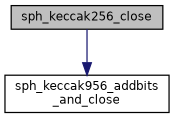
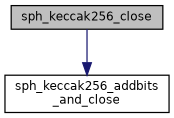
node "sph_keccak956_addbits _and_close": label "sph_keccak956_addbits _and_close" -> "sph_keccak256_addbits _and_close"
